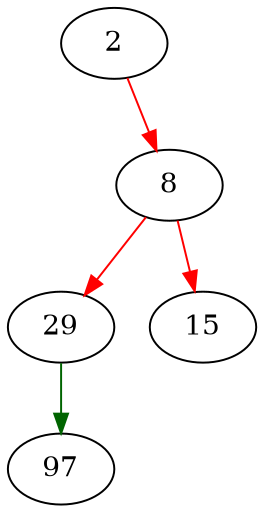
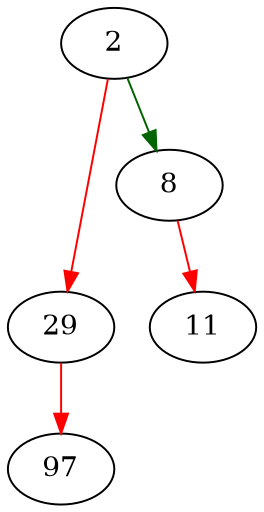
edge "2" -> "8": color red -> darkgreen
edge "8" -> "29": now "2" -> "29"
node "15": label "15" -> "11"
edge "29" -> "97": color darkgreen -> red
